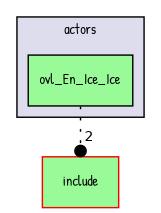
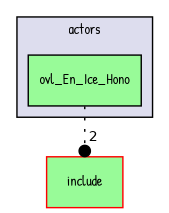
node "ovl_En_Ice_Ice": label "ovl_En_Ice_Ice" -> "ovl_En_Ice_Hono"
